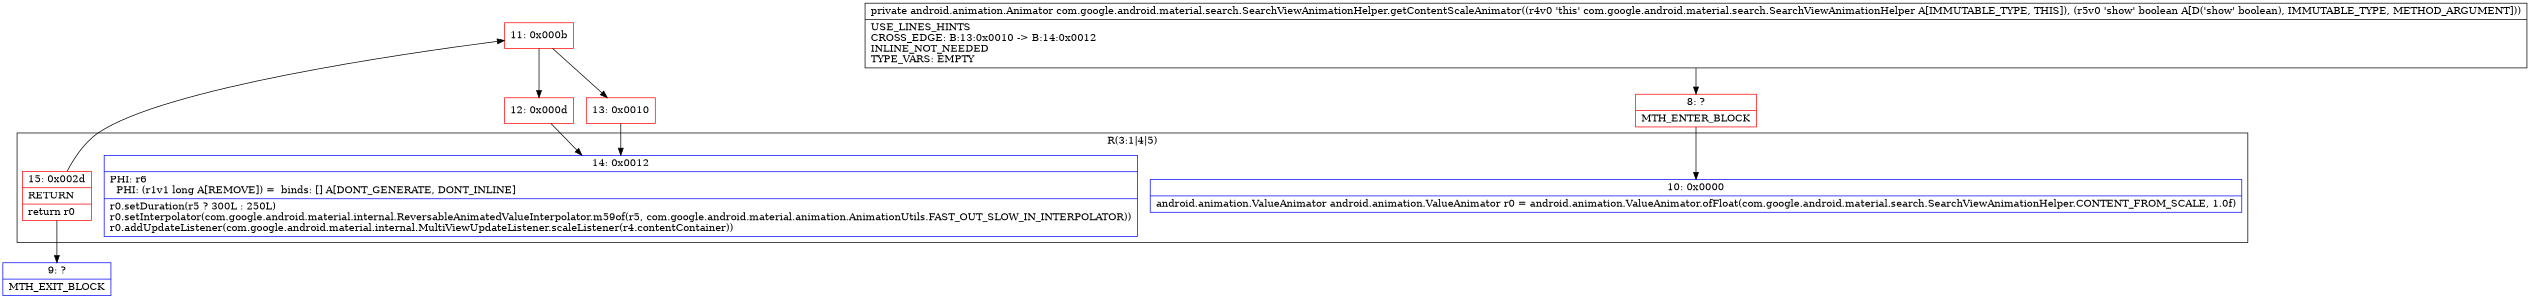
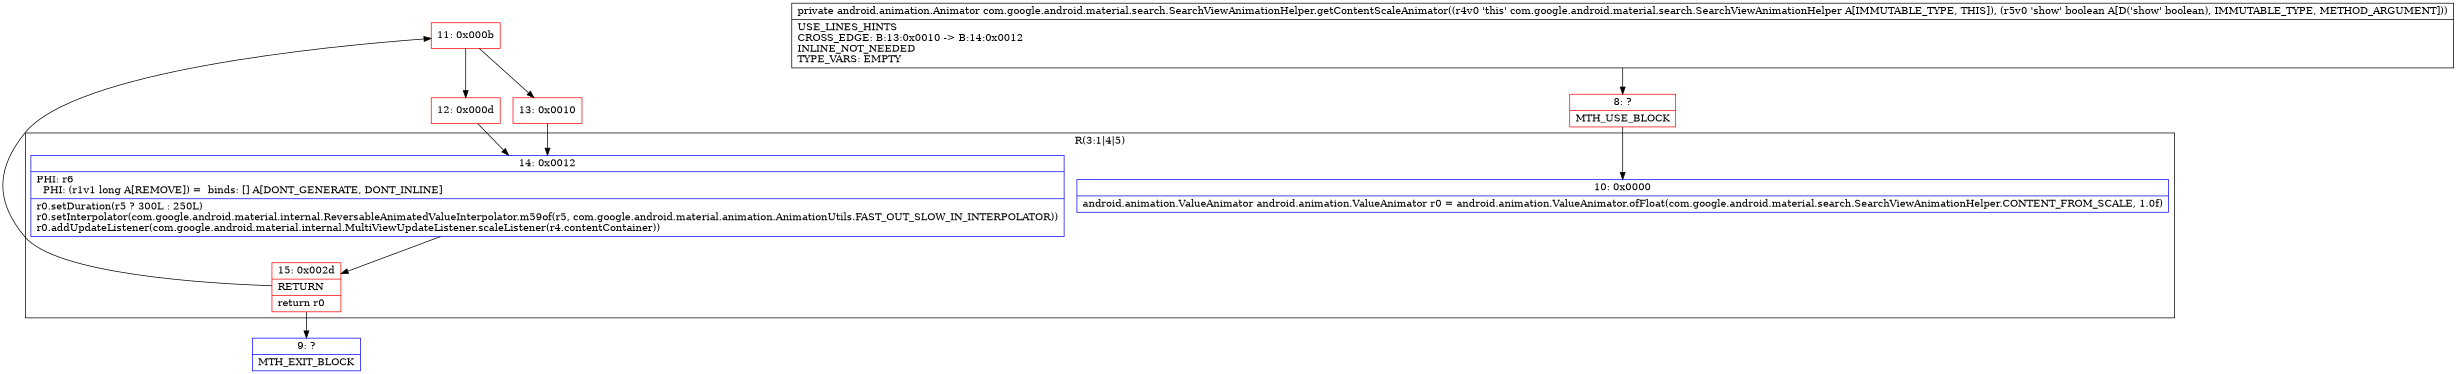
node "8: ?": text "MTH_ENTER_BLOCK" -> "MTH_USE_BLOCK"
edge "14: 0x0012" -> "15: 0x002d": added
